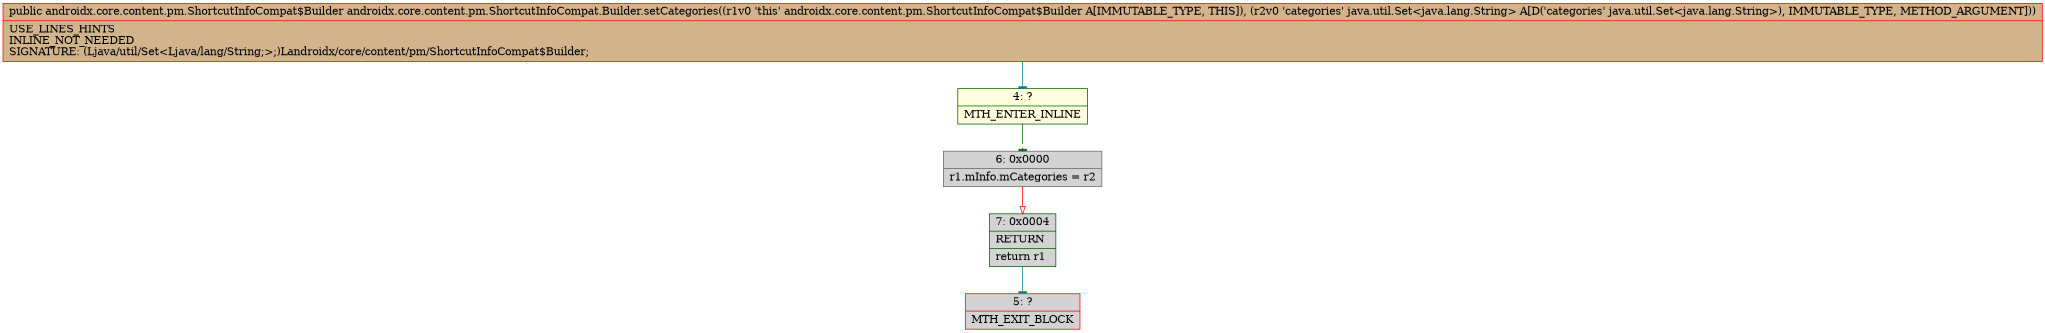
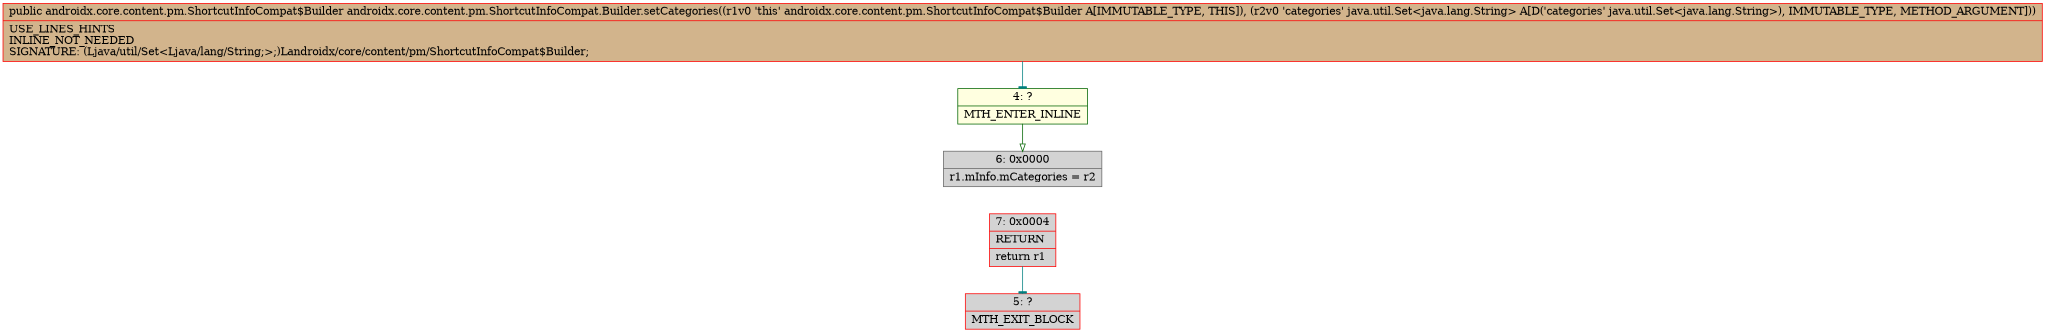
edge "4: ?" -> "6: 0x0000": arrowhead tee -> onormal
edge "6: 0x0000" -> "7: 0x0004": removed
node "7: 0x0004": color darkgreen -> red
